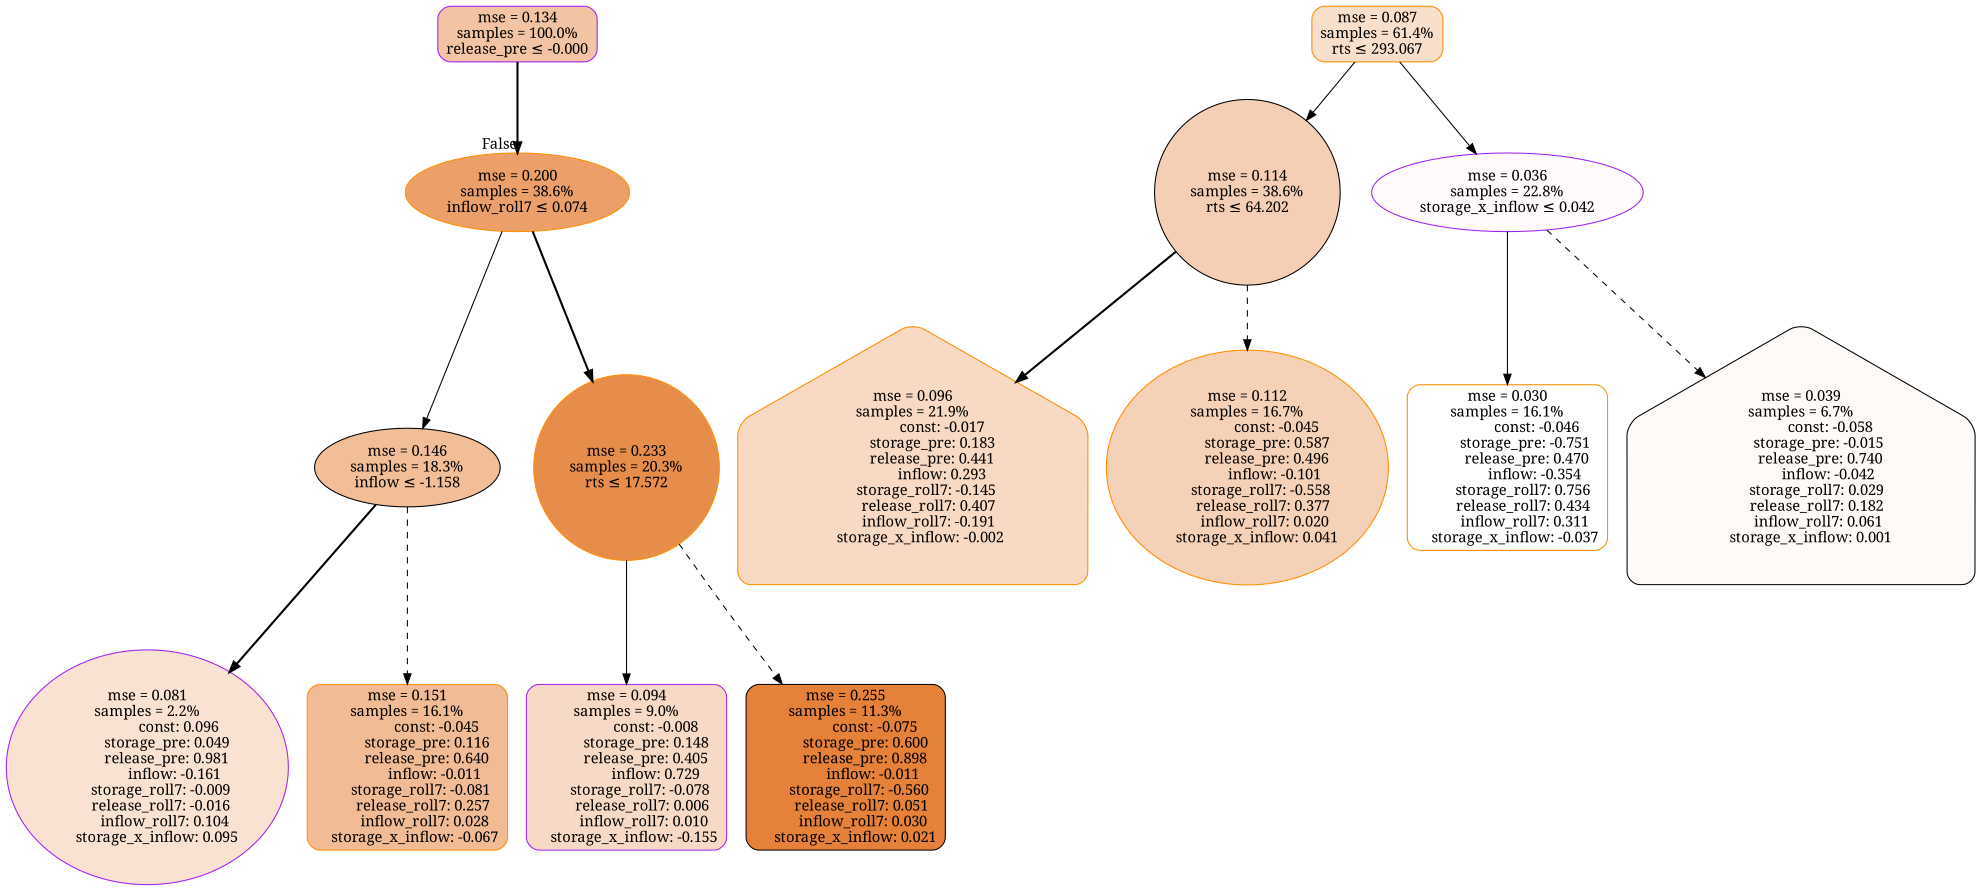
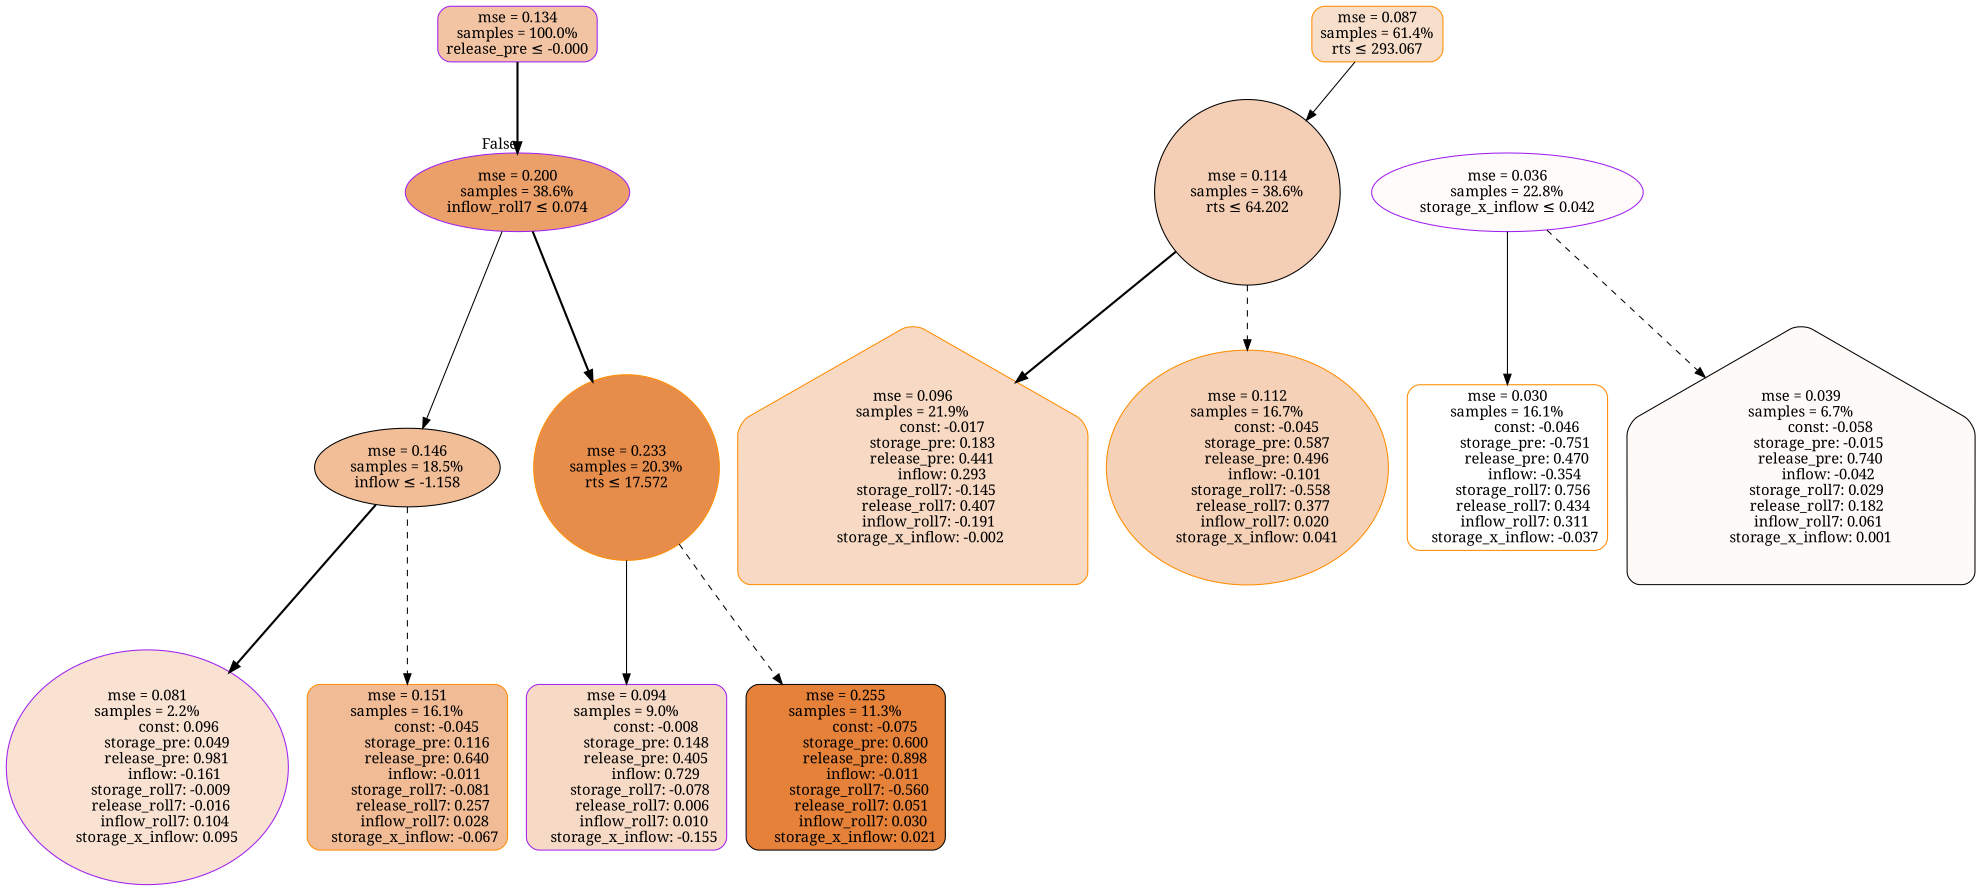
edge "mse = 0.087 samples = 61.4% rts ≤ 293.067" -> "mse = 0.036 samples = 22.8% storage_x_inflow ≤ 0.042": removed
node "mse = 0.200 samples = 38.6% inflow_roll7 ≤ 0.074": color darkorange -> purple
node "mse = 0.146 samples = 18.3% inflow ≤ -1.158": label "mse = 0.146 samples = 18.3% inflow ≤ -1.158" -> "mse = 0.146 samples = 18.5% inflow ≤ -1.158"
